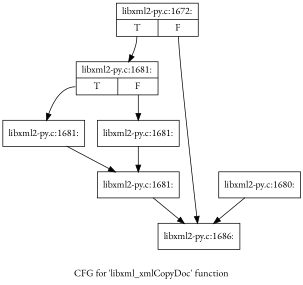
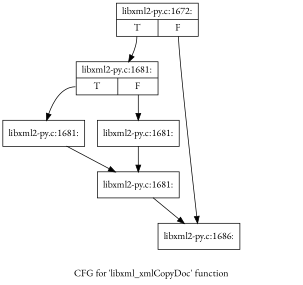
node "libxml2-py.c:1680:": removed
